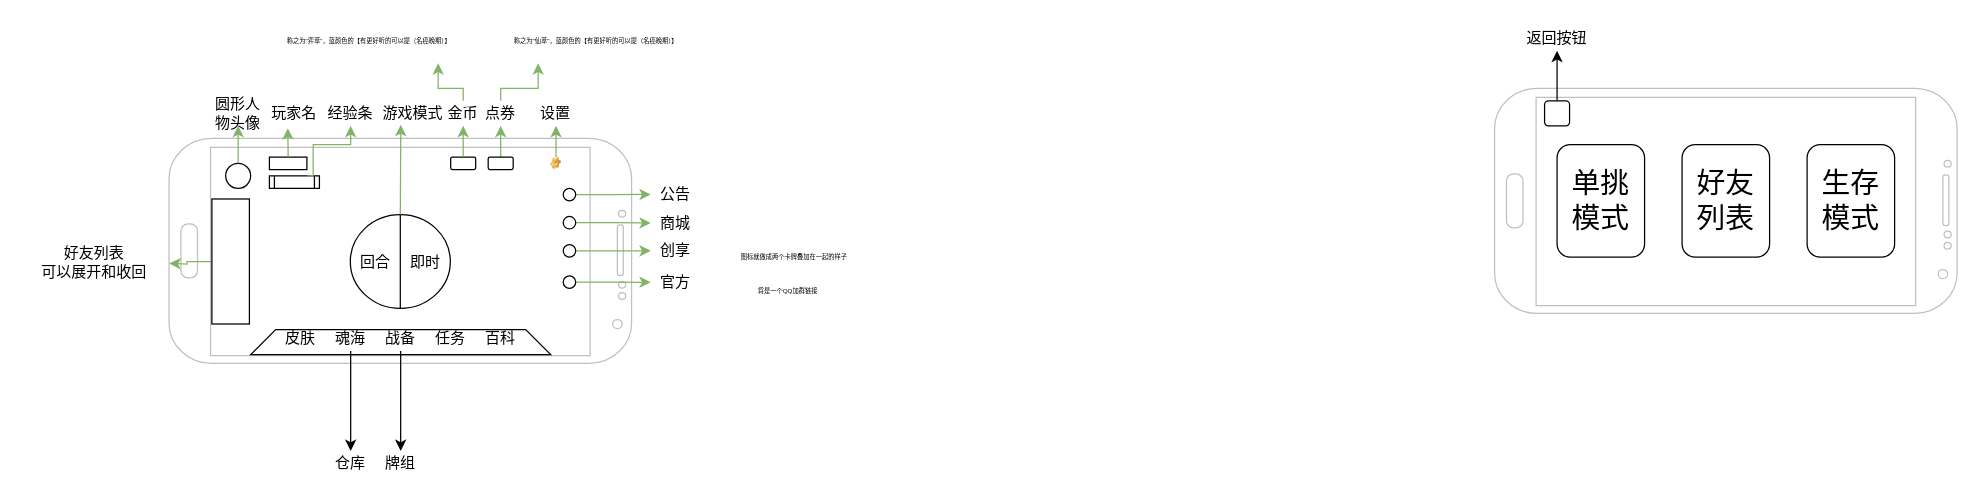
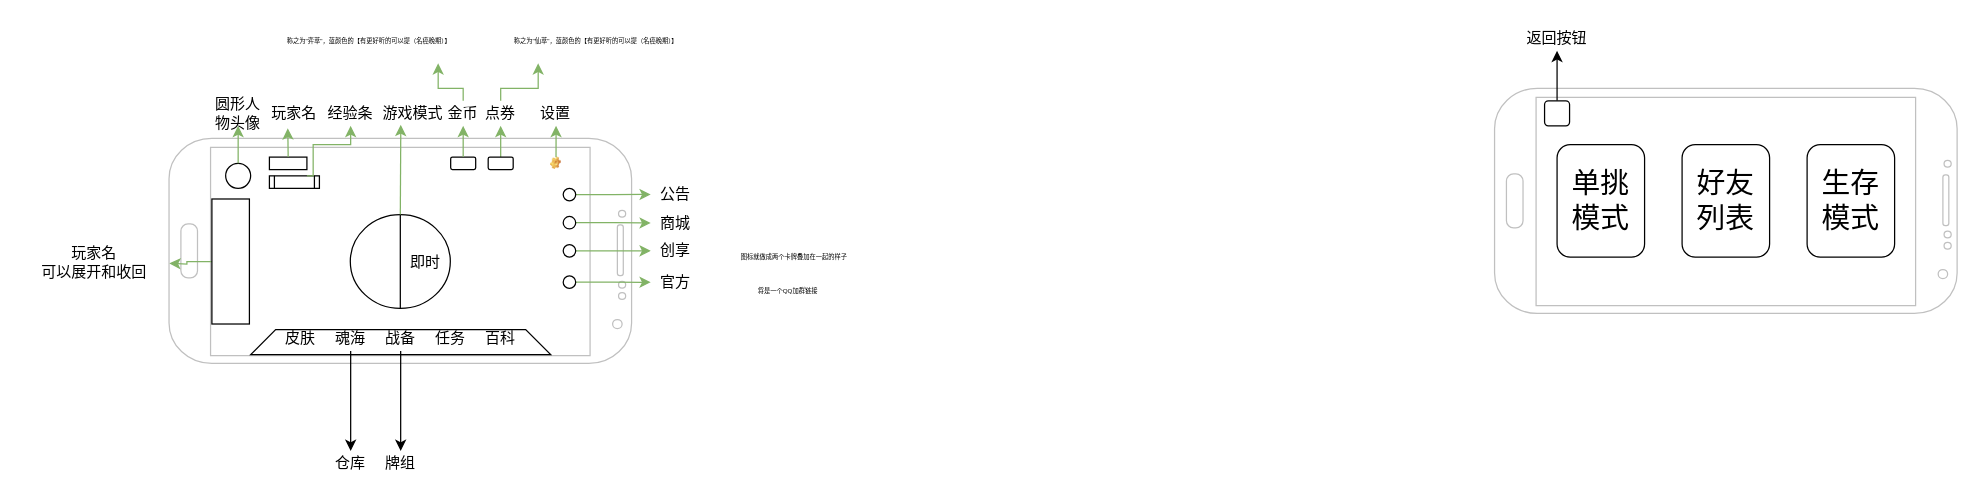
node "回合": removed
node "好友列表 可以展开和收回": label "好友列表 可以展开和收回" -> "玩家名 可以展开和收回"
